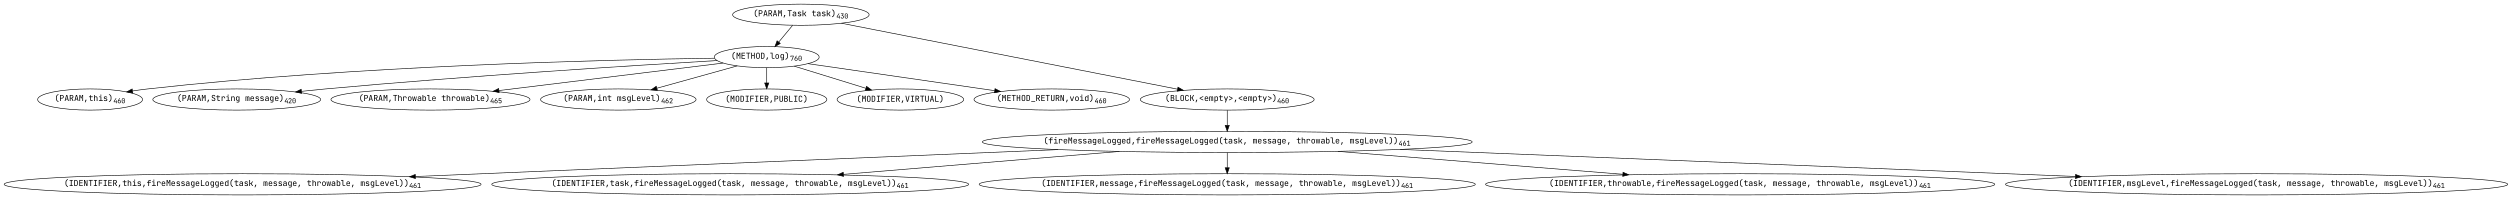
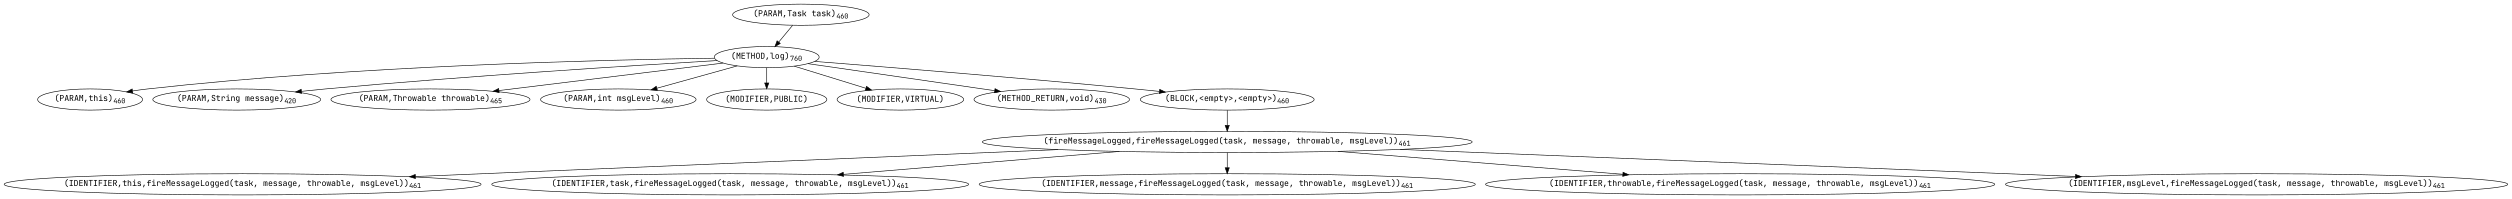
node "(PARAM,Task task)": text "430" -> "460"
edge "(PARAM,Task task)" -> "(BLOCK,<empty>,<empty>)": now "(METHOD,log)" -> "(BLOCK,<empty>,<empty>)"
node "(PARAM,int msgLevel)": text "462" -> "460"
node "(METHOD_RETURN,void)": text "460" -> "430"
